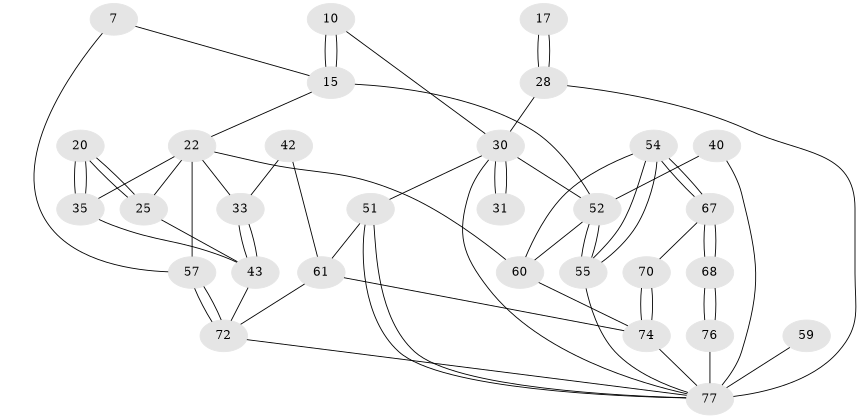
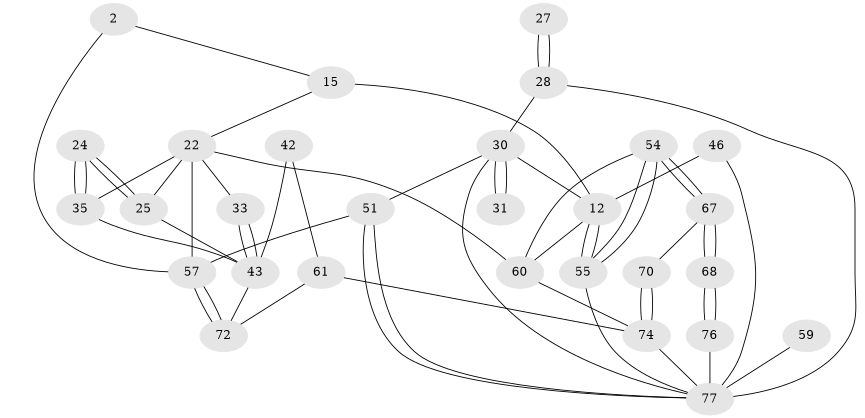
node "7": label "7" -> "2"
node "10": removed
node "17": label "17" -> "27"
node "20": label "20" -> "24"
node "40": label "40" -> "46"
edge "42" -- "33": now "42" -- "43"
node "52": label "52" -> "12"
edge "51" -- "61": now "51" -- "57"
edge "72" -- "77": removed
